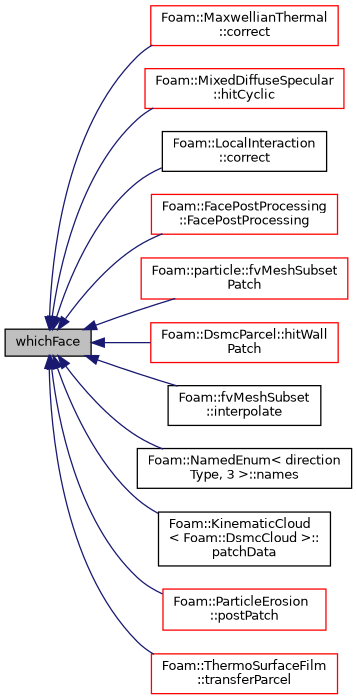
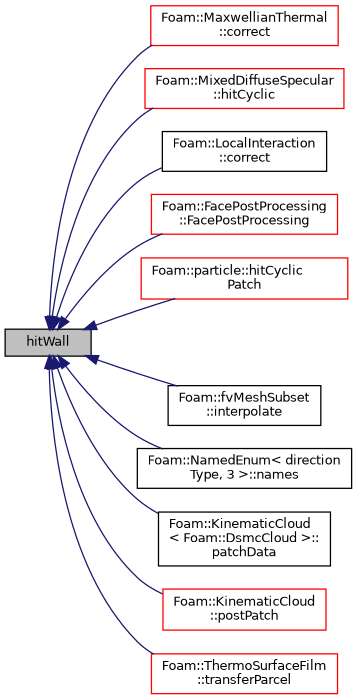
node "Foam::particle::fvMeshSubset Patch": label "Foam::particle::fvMeshSubset Patch" -> "Foam::particle::hitCyclic Patch"
node "whichFace": label "whichFace" -> "hitWall"
node "Foam::DsmcParcel::hitWall Patch": removed
node "Foam::ParticleErosion ::postPatch": label "Foam::ParticleErosion ::postPatch" -> "Foam::KinematicCloud ::postPatch"
